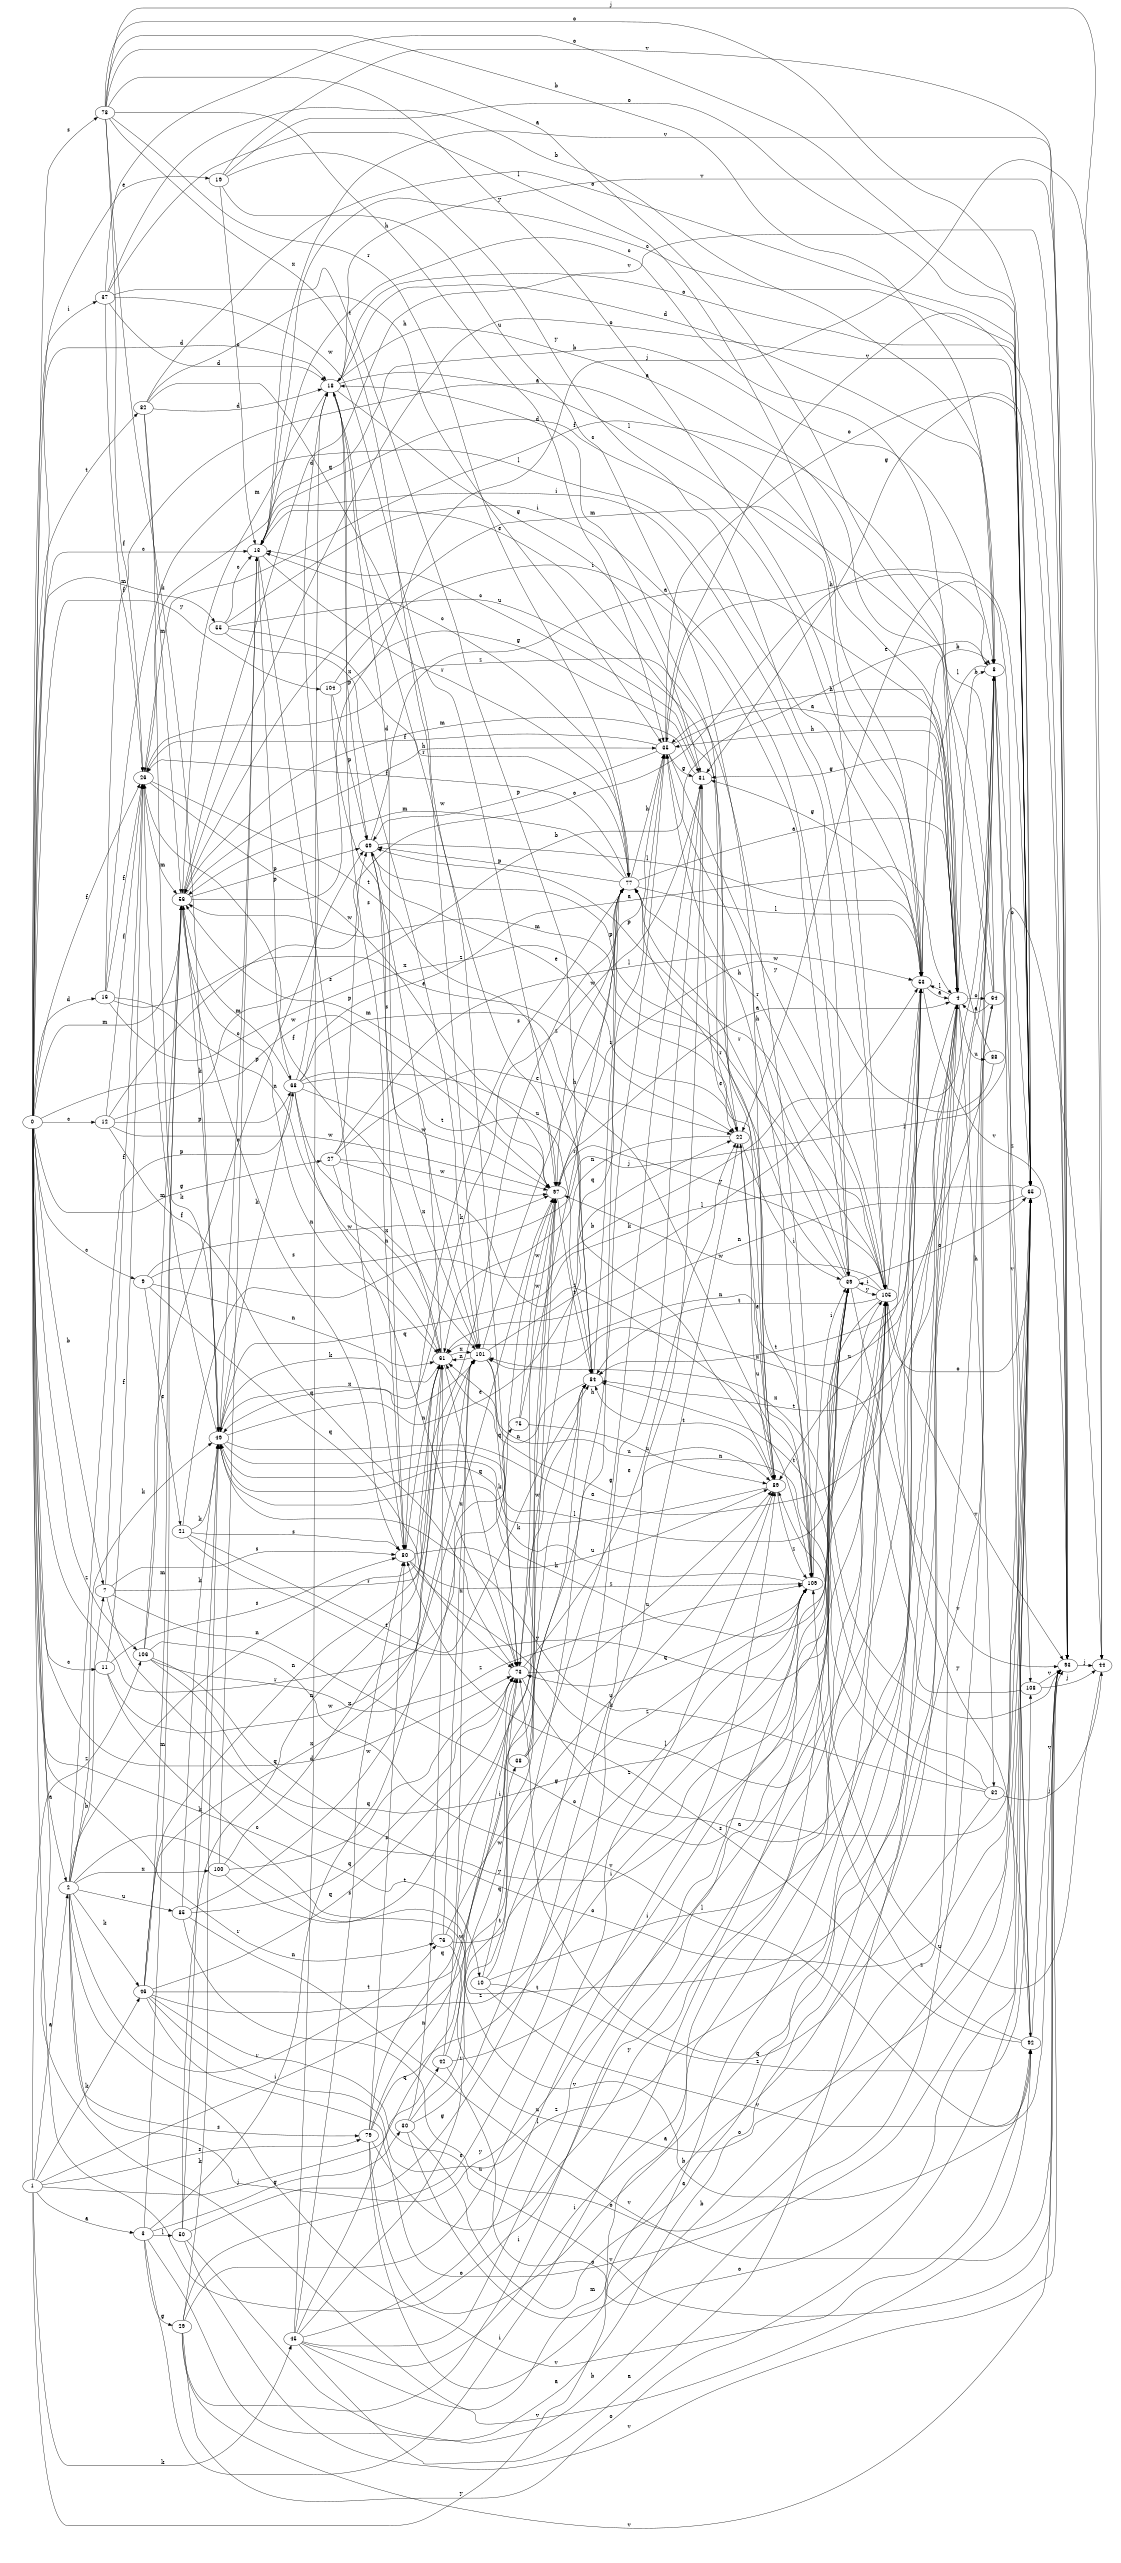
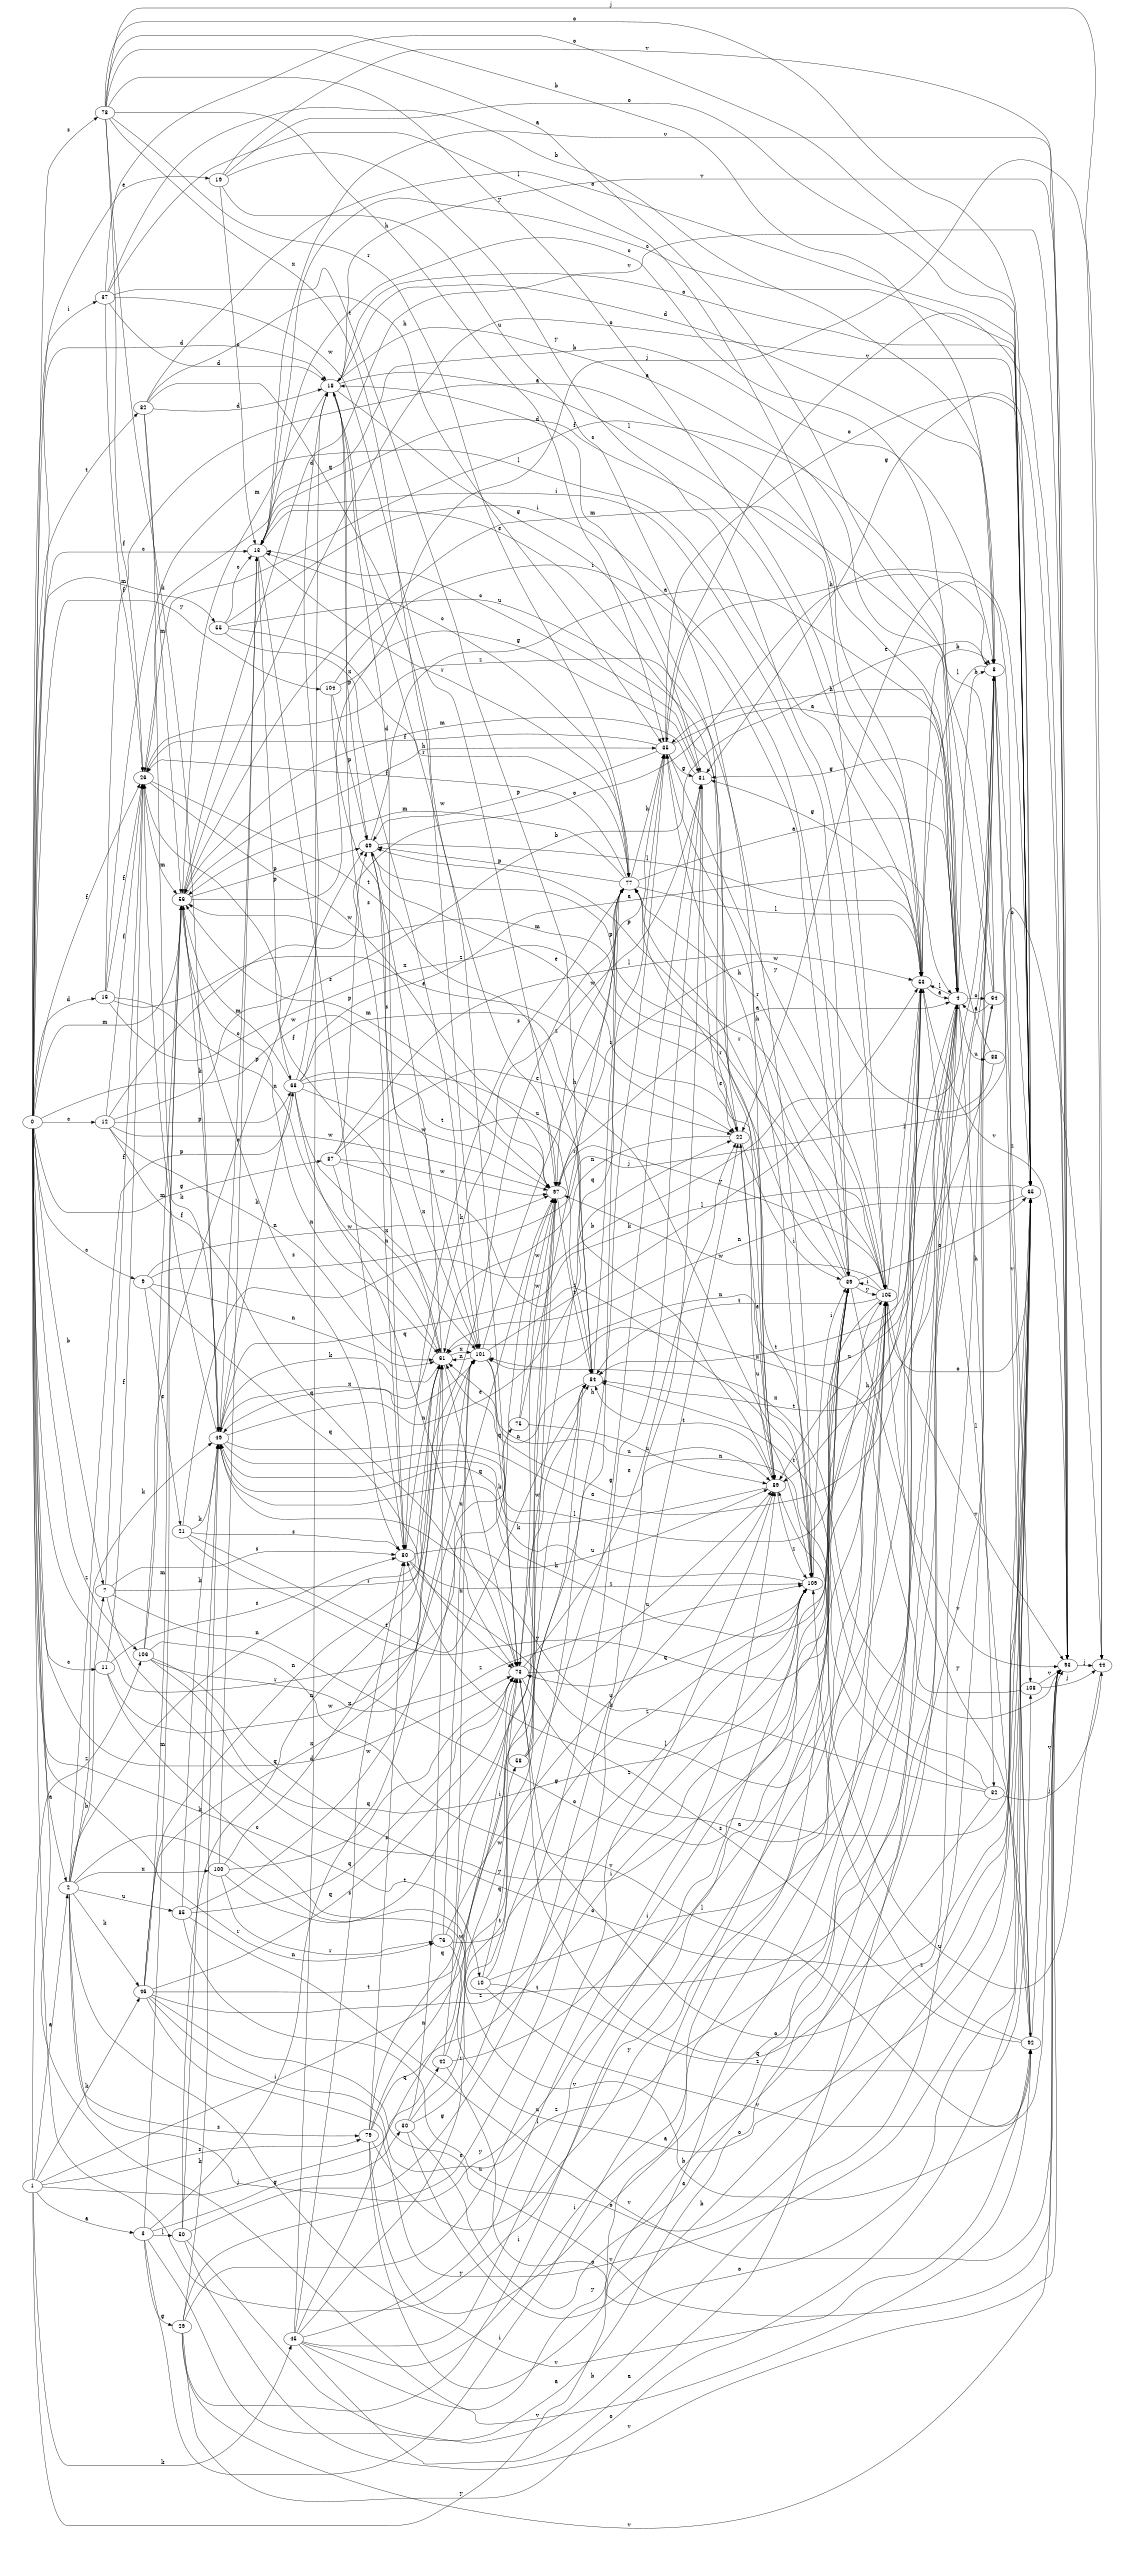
edge "4" -> "35": now "4" -> "89"
node "27": label "27" -> "87"
edge "12" -> "61": added, label "n"
edge "92" -> "53": added, label "l"
node "38": label "38" -> "58"
edge "73" -> "65": added, label "o"
edge "2" -> "76": now "100" -> "76"
edge "0" -> "105": label "o" -> "y"
edge "45" -> "105": label "m" -> "y"
